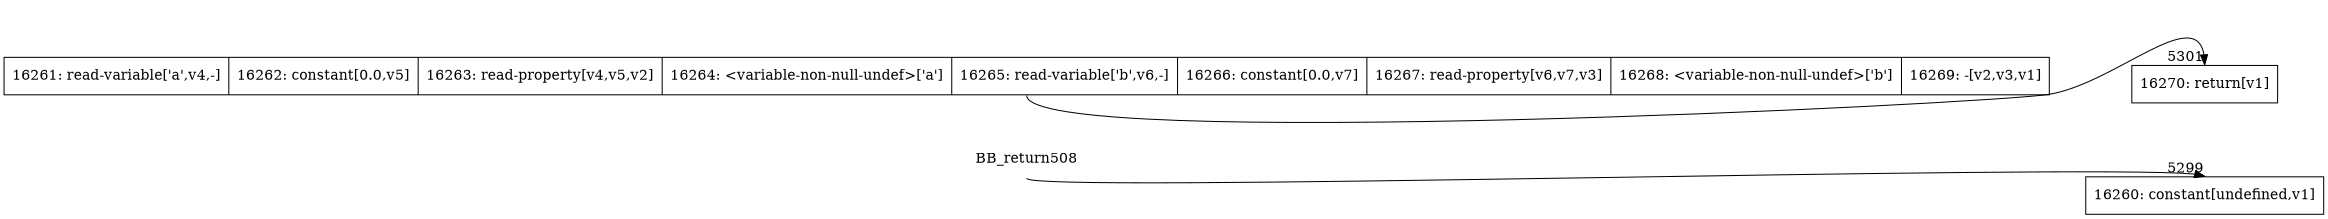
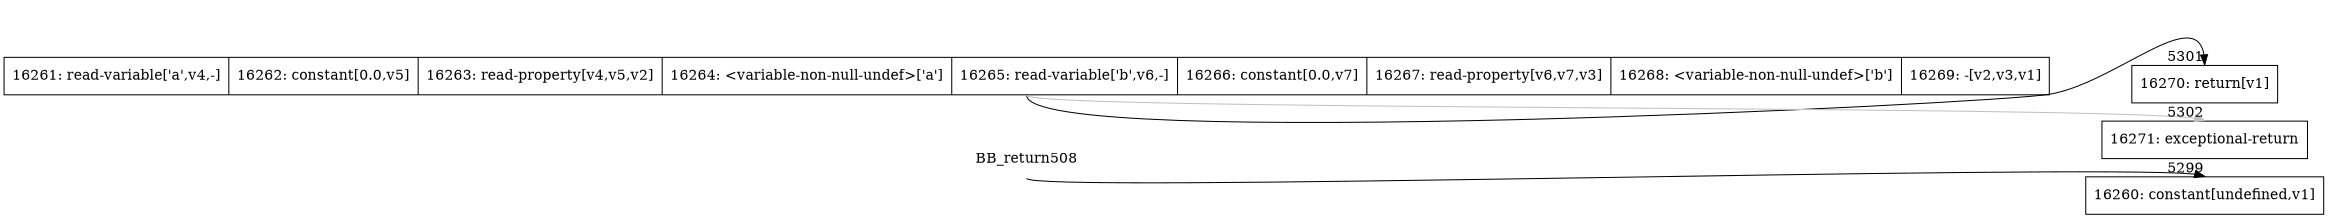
node "16271: exceptional-return": added
